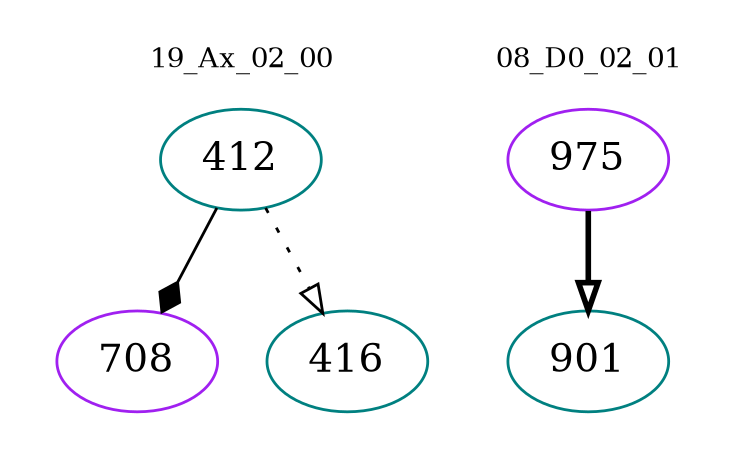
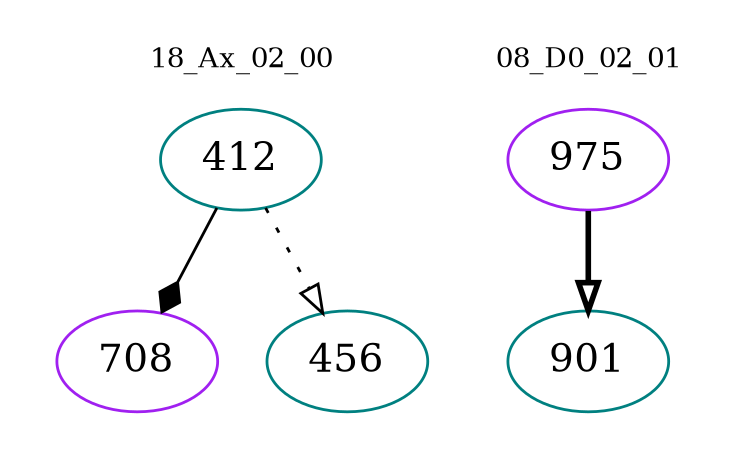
cluster "19_Ax_02_00": label "19_Ax_02_00" -> "18_Ax_02_00"
node "416": label "416" -> "456"
